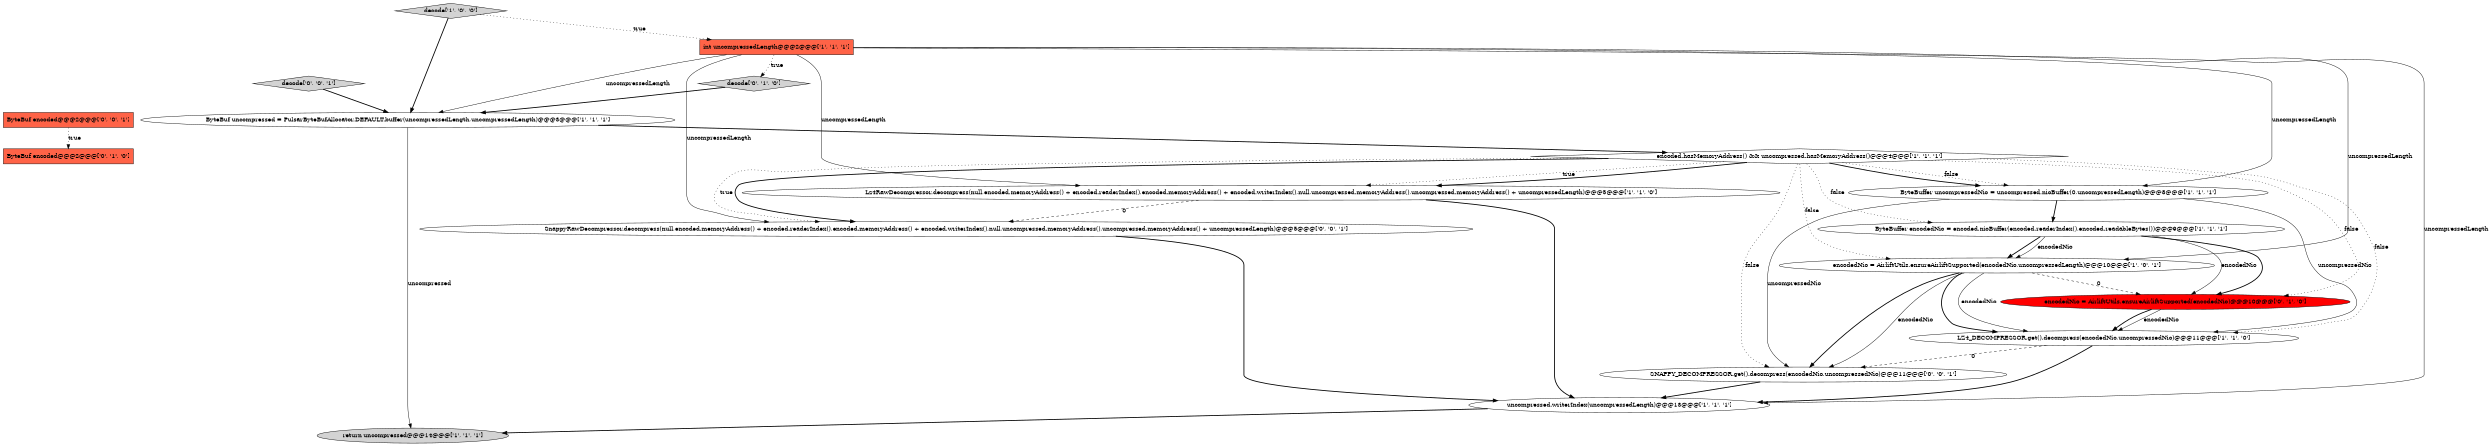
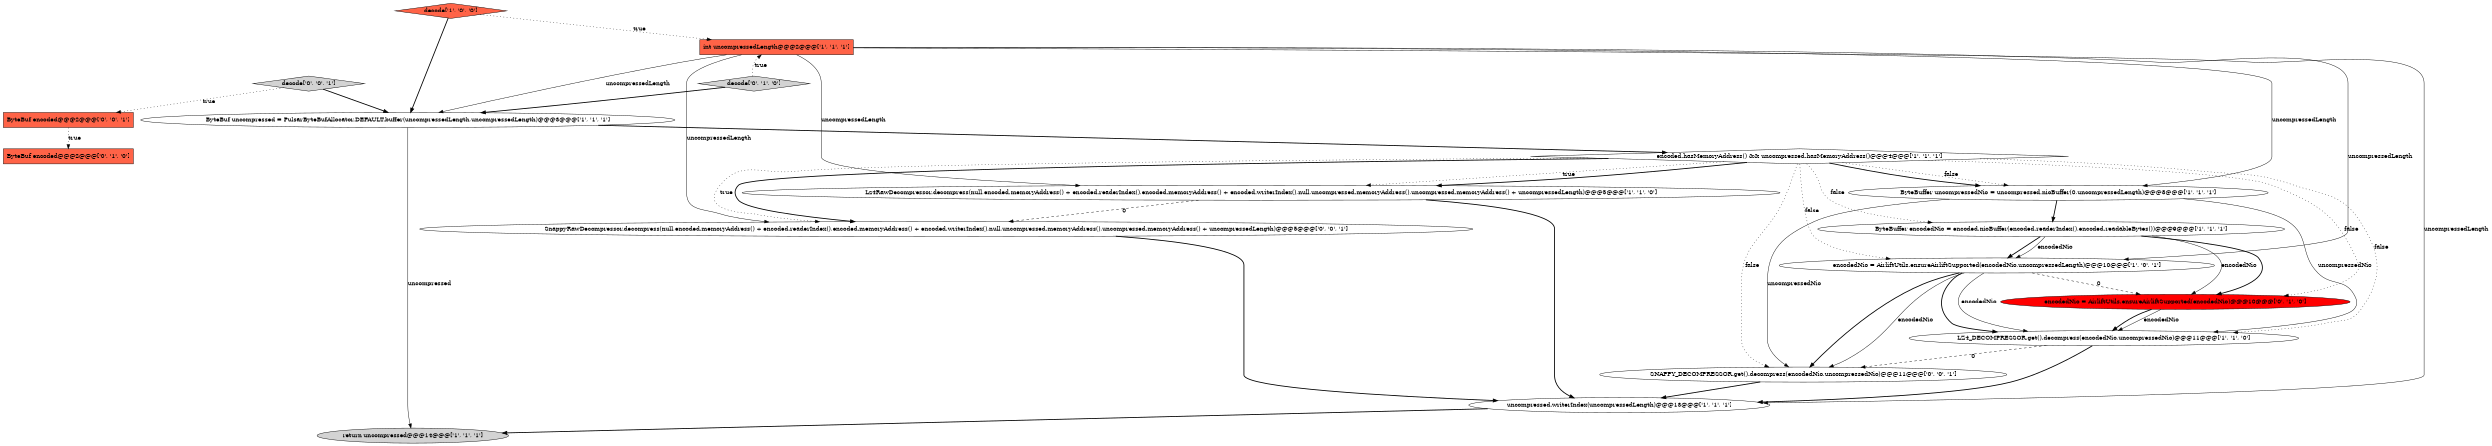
node "decode['1', '0', '0']": fillcolor lightgray -> tomato
edge "int uncompressedLength@@@2@@@['1', '1', '1']" -> "decode['0', '1', '0']": reversed
edge "decode['0', '0', '1']" -> "ByteBuf encoded@@@2@@@['0', '0', '1']": added, label "true"
